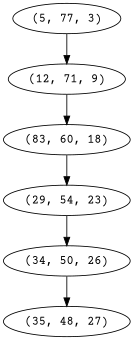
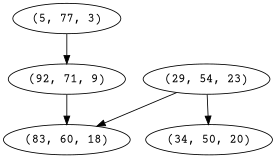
node "(12, 71, 9)": label "(12, 71, 9)" -> "(92, 71, 9)"
edge "(83, 60, 18)" -> "(29, 54, 23)": reversed
node "(34, 50, 26)": label "(34, 50, 26)" -> "(34, 50, 20)"
node "(35, 48, 27)": removed
